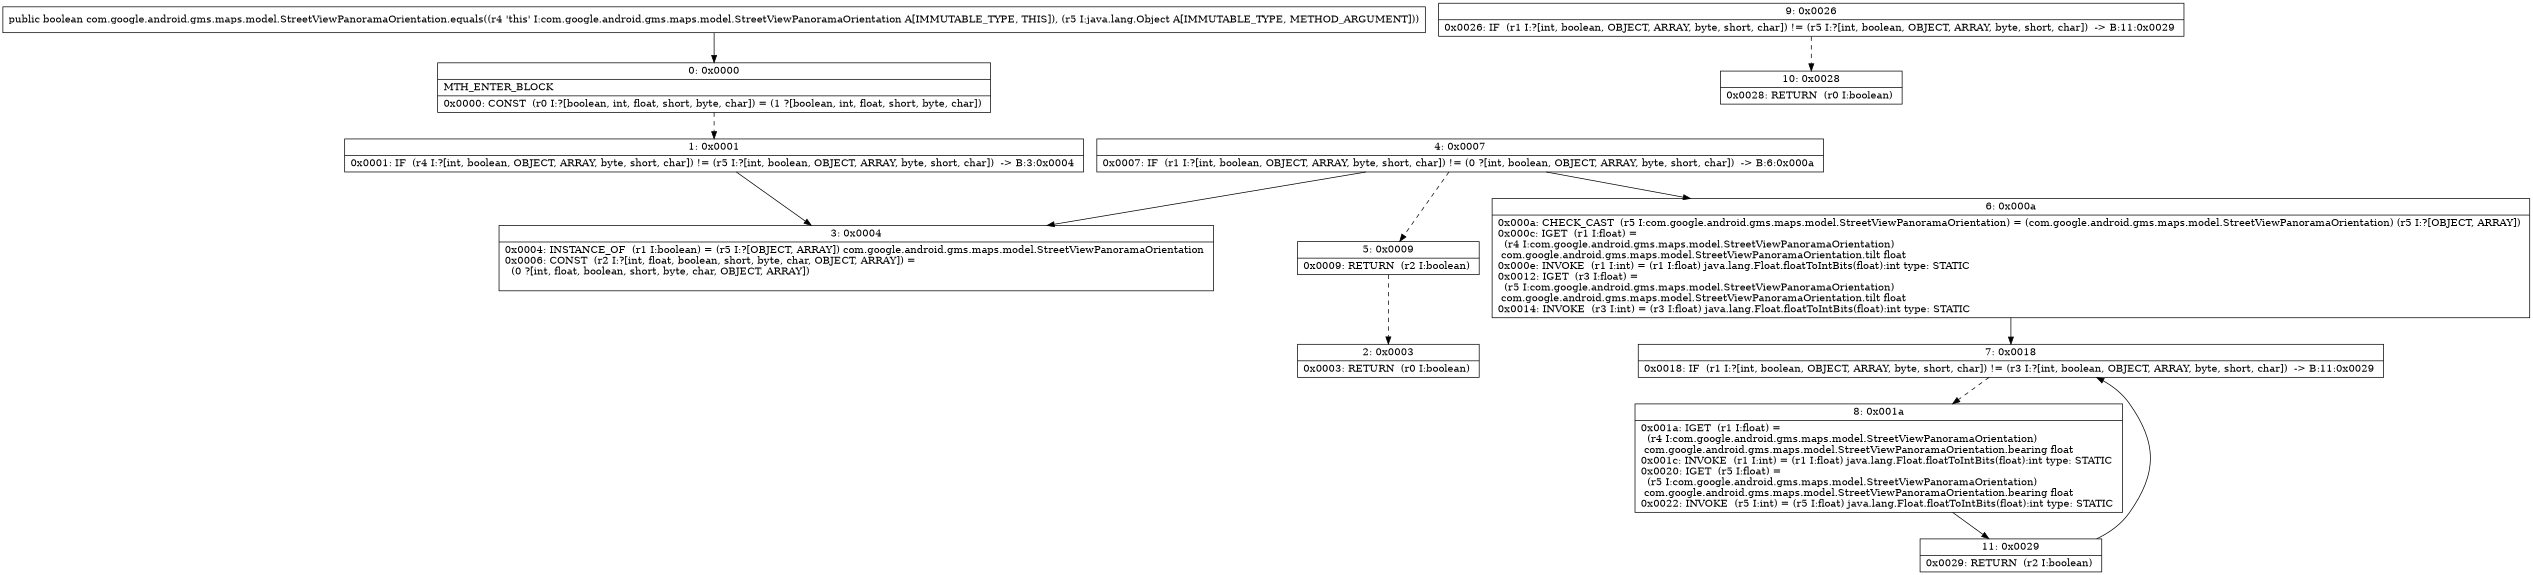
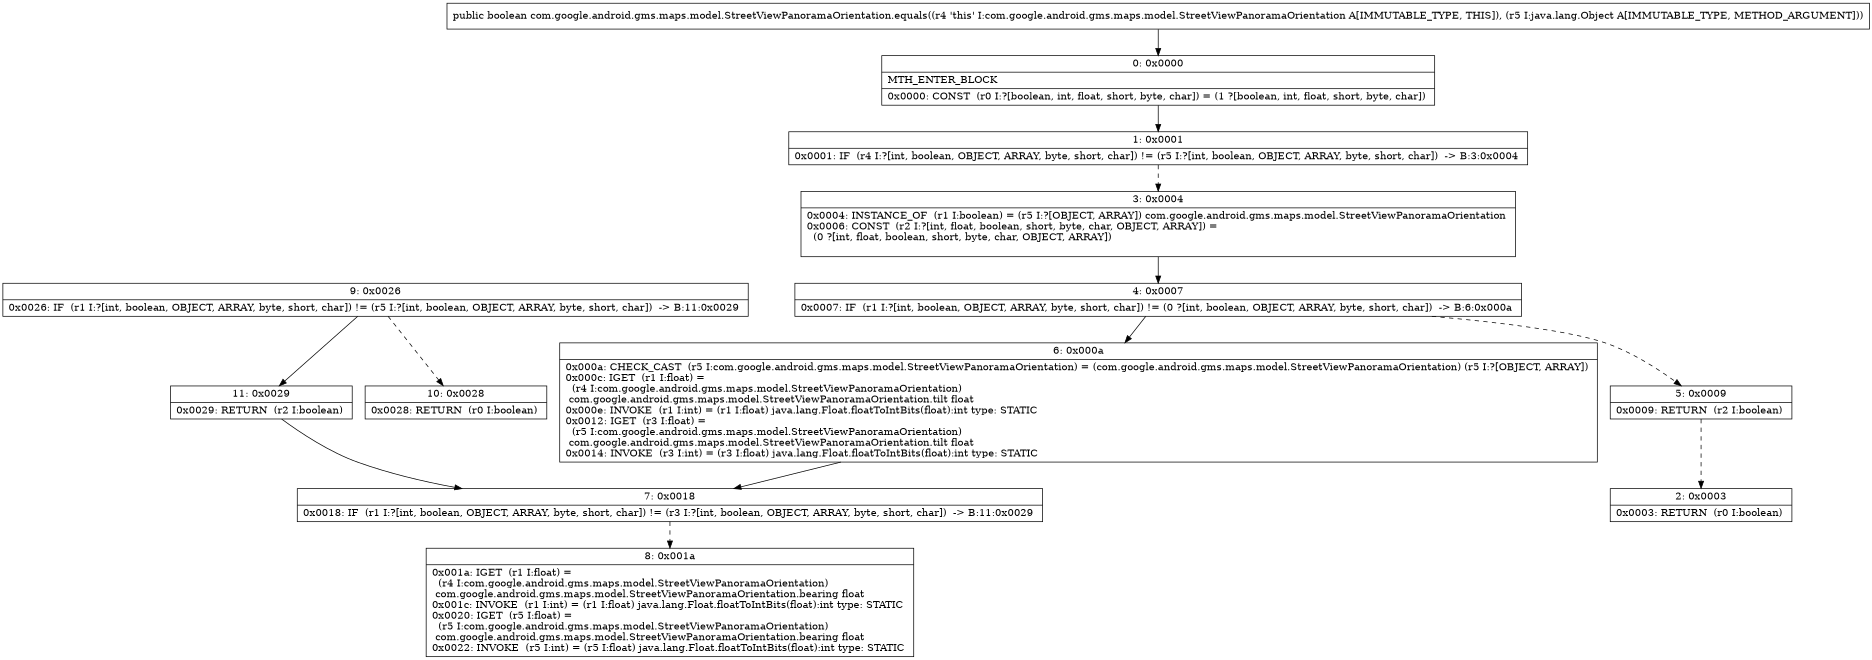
edge "0: 0x0000" -> "1: 0x0001": style dashed -> solid
edge "1: 0x0001" -> "3: 0x0004": style solid -> dashed
edge "4: 0x0007" -> "3: 0x0004": reversed
edge "8: 0x001a" -> "11: 0x0029": now "9: 0x0026" -> "11: 0x0029"
